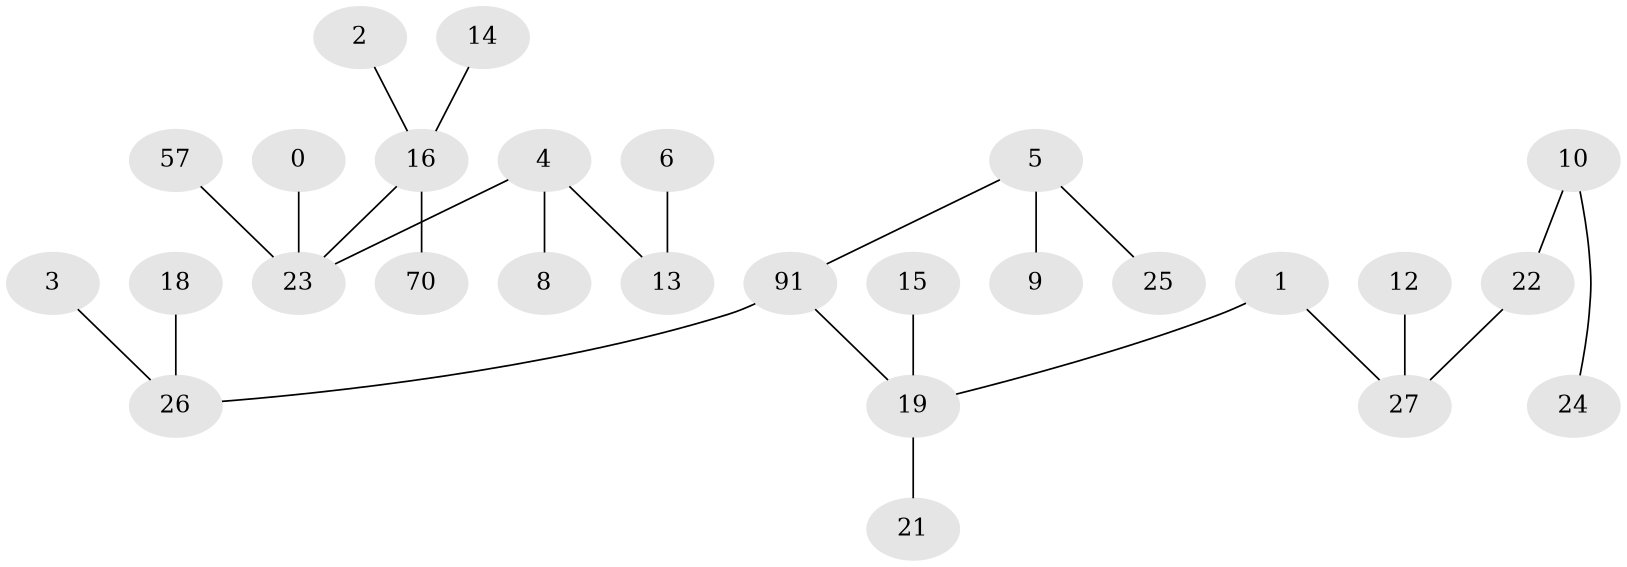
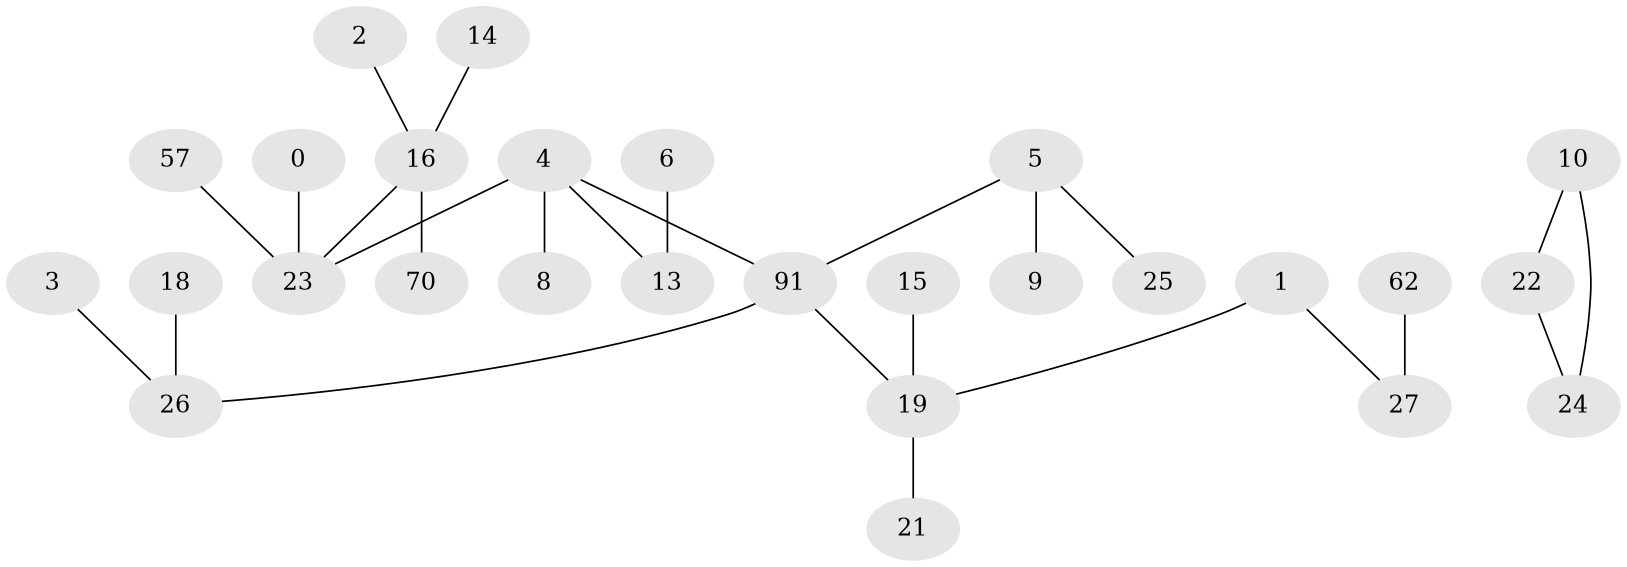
edge "4" -- "91": added
node "12": label "12" -> "62"
edge "22" -- "27": now "22" -- "24"
